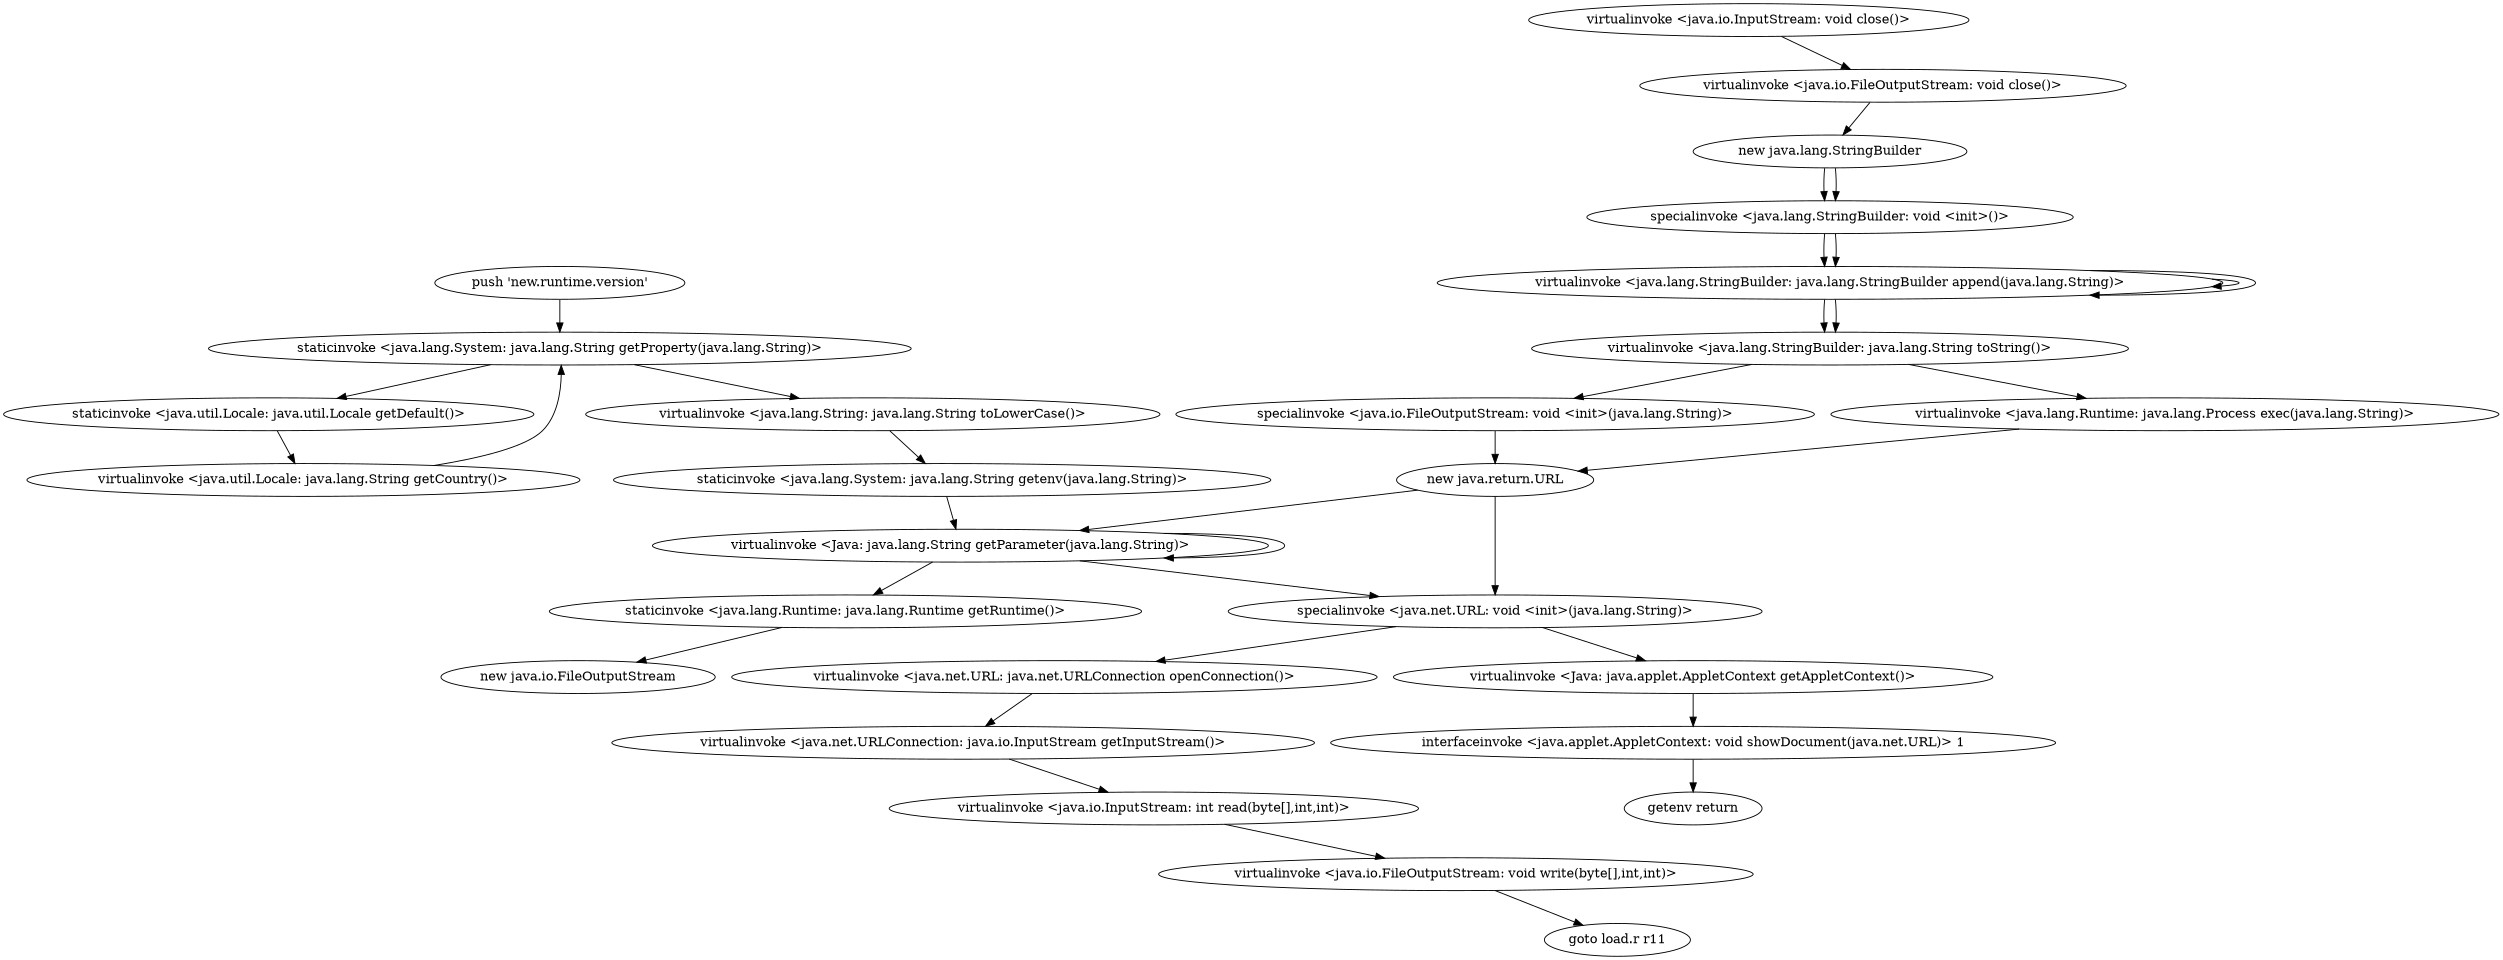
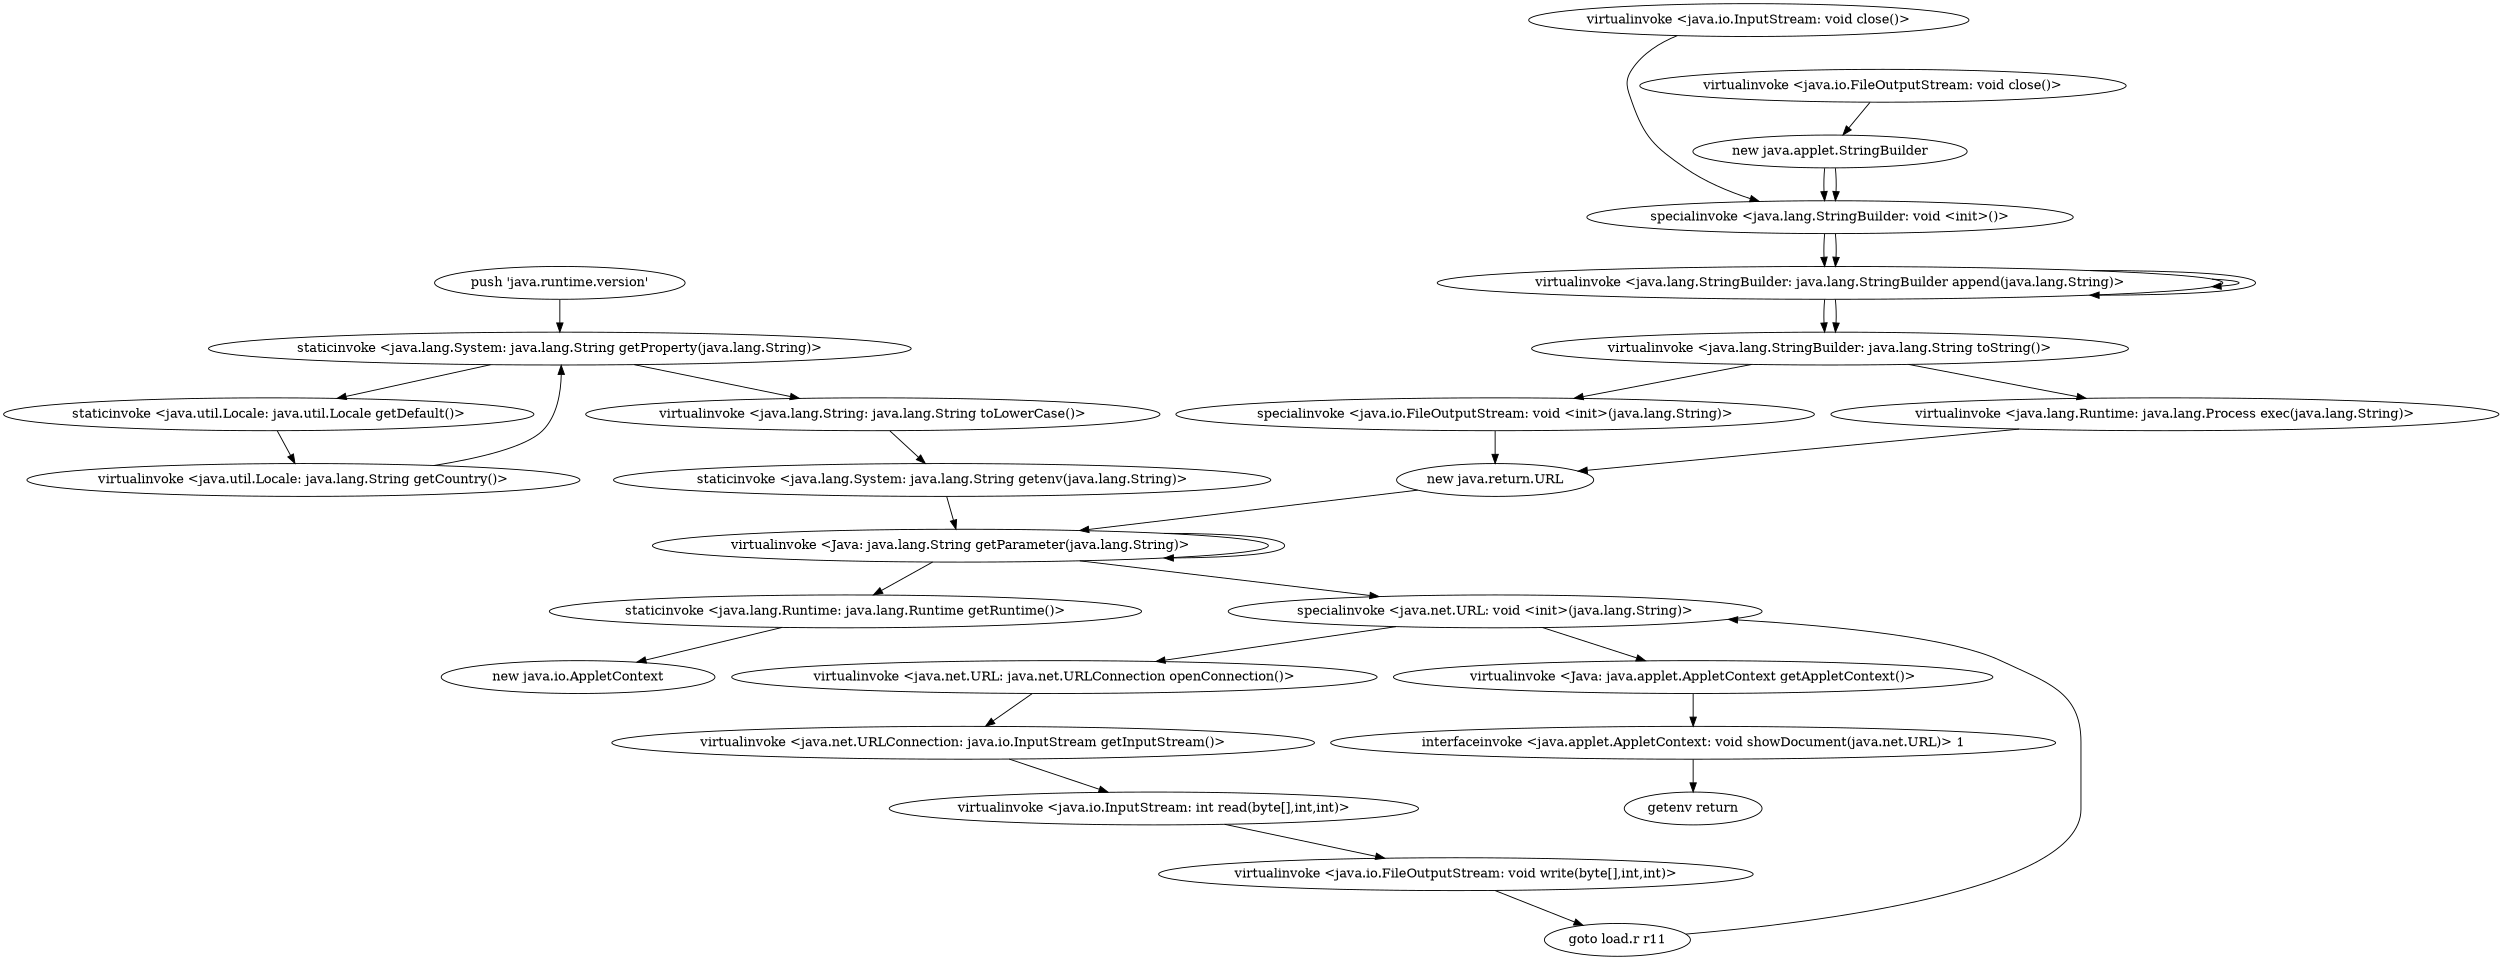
edge "virtualinvoke <java.io.InputStream: void close()>" -> "virtualinvoke <java.io.FileOutputStream: void close()>": now "virtualinvoke <java.io.InputStream: void close()>" -> "specialinvoke <java.lang.StringBuilder: void <init>()>"
node "new java.lang.StringBuilder": label "new java.lang.StringBuilder" -> "new java.applet.StringBuilder"
node "push 'new.runtime.version'": label "push 'new.runtime.version'" -> "push 'java.runtime.version'"
edge "new java.return.URL" -> "specialinvoke <java.net.URL: void <init>(java.lang.String)>": now "goto load.r r11" -> "specialinvoke <java.net.URL: void <init>(java.lang.String)>"
node "new java.io.FileOutputStream": label "new java.io.FileOutputStream" -> "new java.io.AppletContext"
